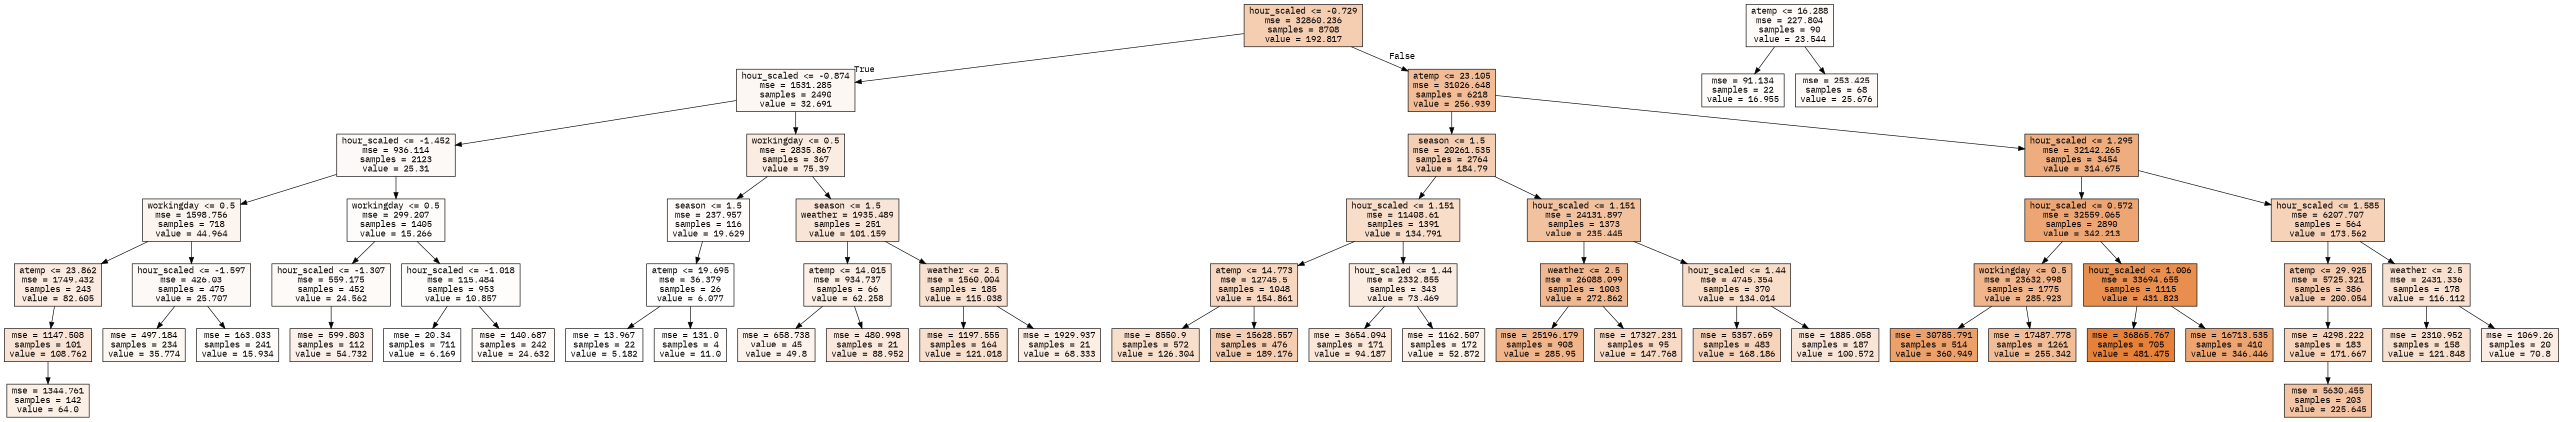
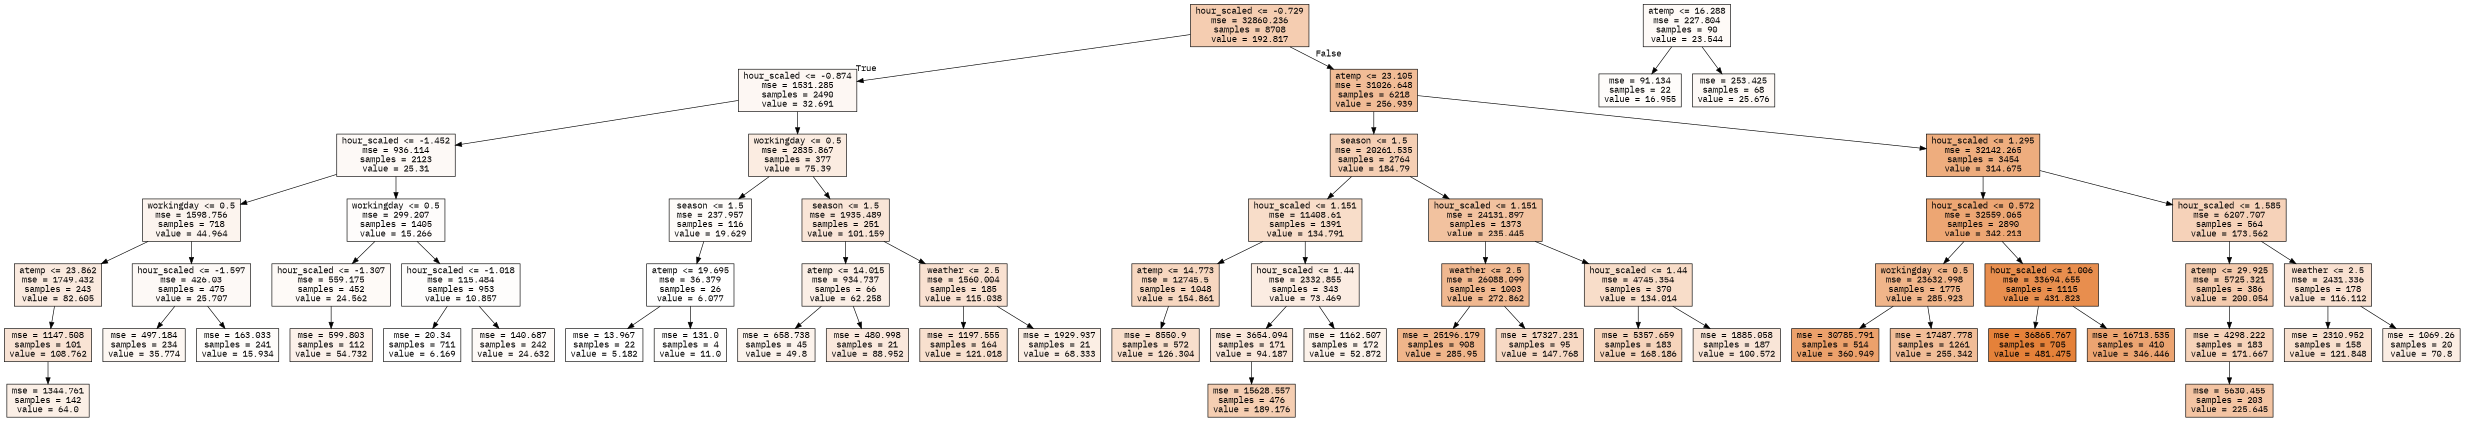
node "workingday <= 0.5 mse = 2835.867 samples = 367 value = 75.39": label "workingday <= 0.5 mse = 2835.867 samples = 367 value = 75.39" -> "workingday <= 0.5 mse = 2835.867 samples = 377 value = 75.39"
node "season <= 1.5 weather = 1935.489 samples = 251 value = 101.159": label "season <= 1.5 weather = 1935.489 samples = 251 value = 101.159" -> "season <= 1.5 mse = 1935.489 samples = 251 value = 101.159"
edge "atemp <= 14.773 mse = 12745.5 samples = 1048 value = 154.861" -> "mse = 15628.557 samples = 476 value = 189.176": now "mse = 3654.094 samples = 171 value = 94.187" -> "mse = 15628.557 samples = 476 value = 189.176"
node "mse = 658.738 value = 45 value = 49.8": label "mse = 658.738 value = 45 value = 49.8" -> "mse = 658.738 samples = 45 value = 49.8"
node "mse = 5357.659 samples = 483 value = 168.186": label "mse = 5357.659 samples = 483 value = 168.186" -> "mse = 5357.659 samples = 183 value = 168.186"
